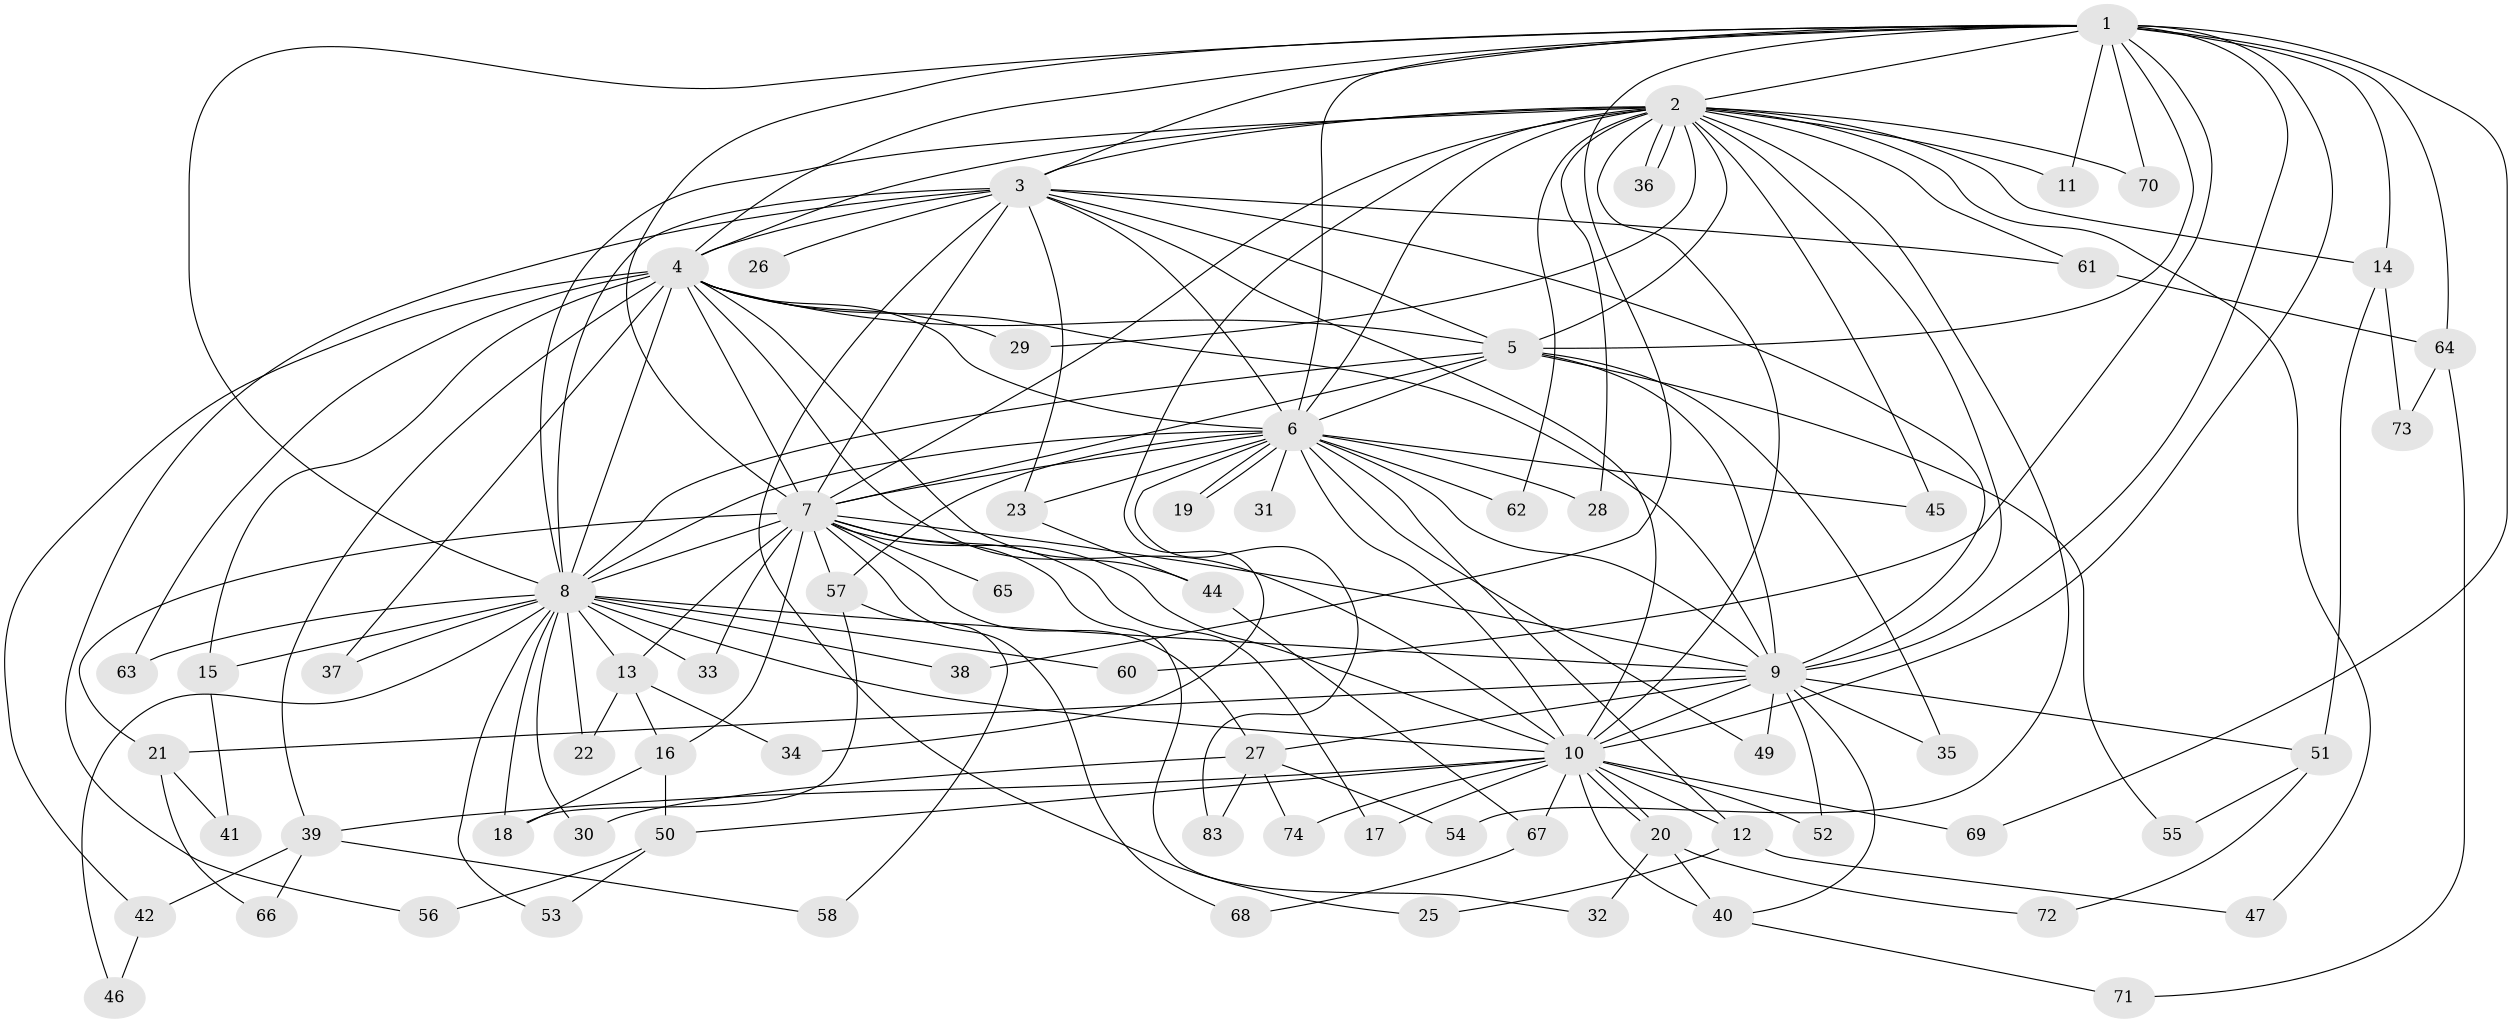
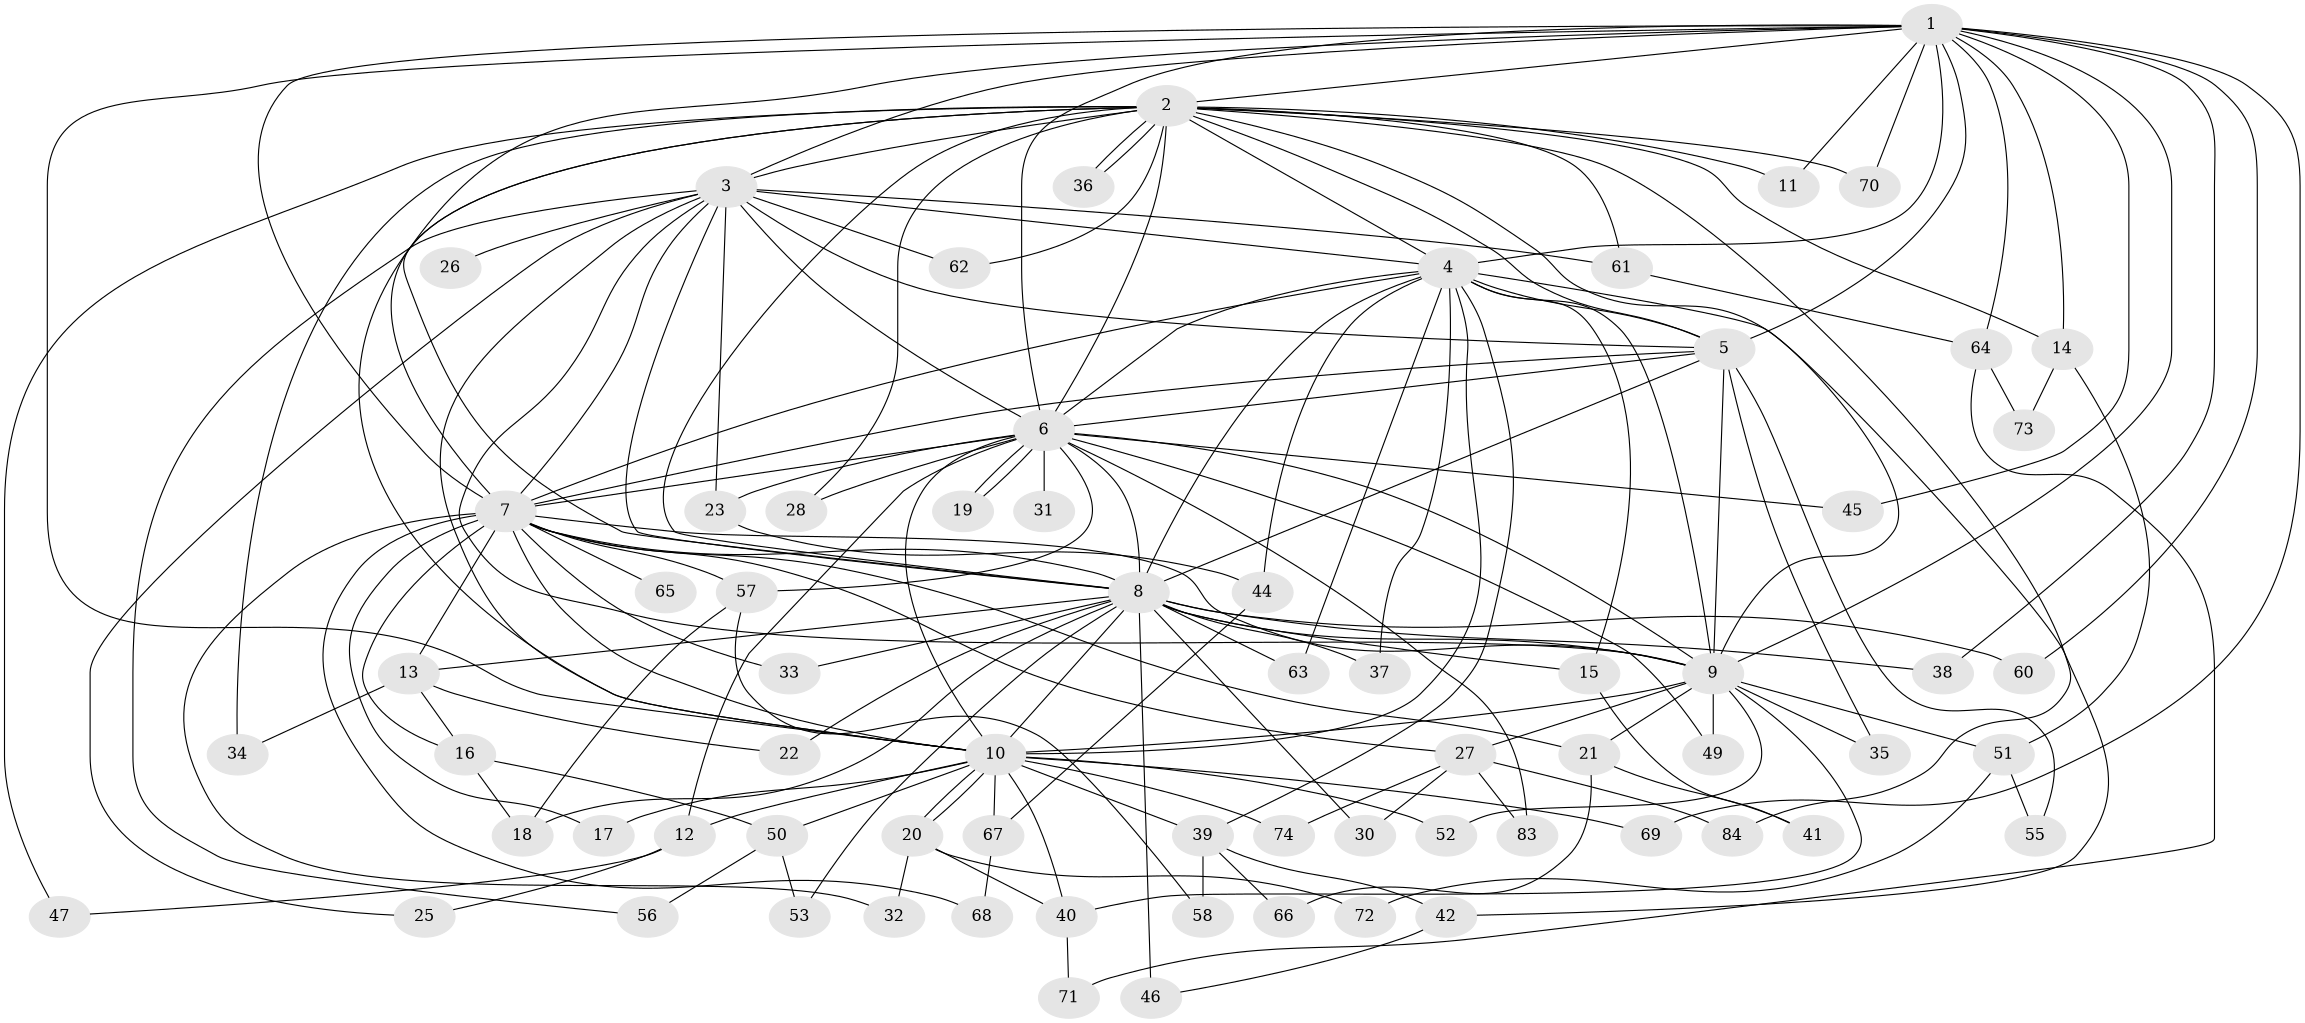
edge "2" -- "45": now "1" -- "45"
node "29": removed
edge "6" -- "62": now "3" -- "62"
node "54": label "54" -> "84"
